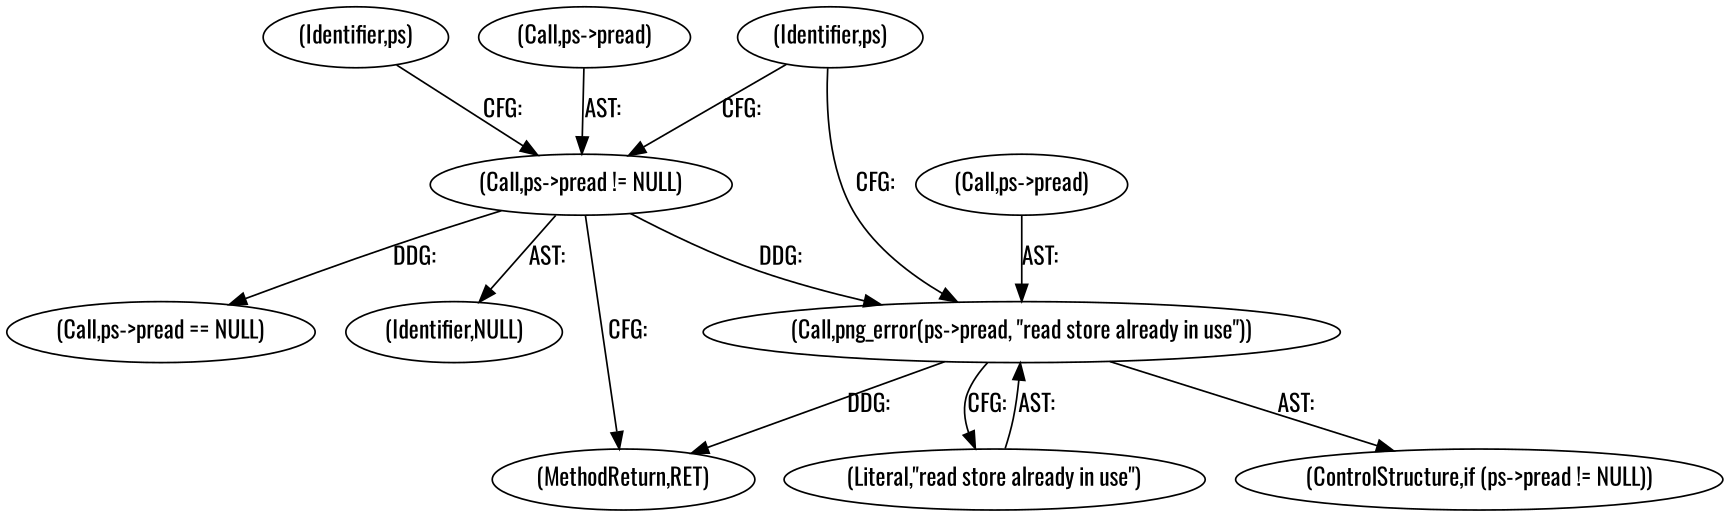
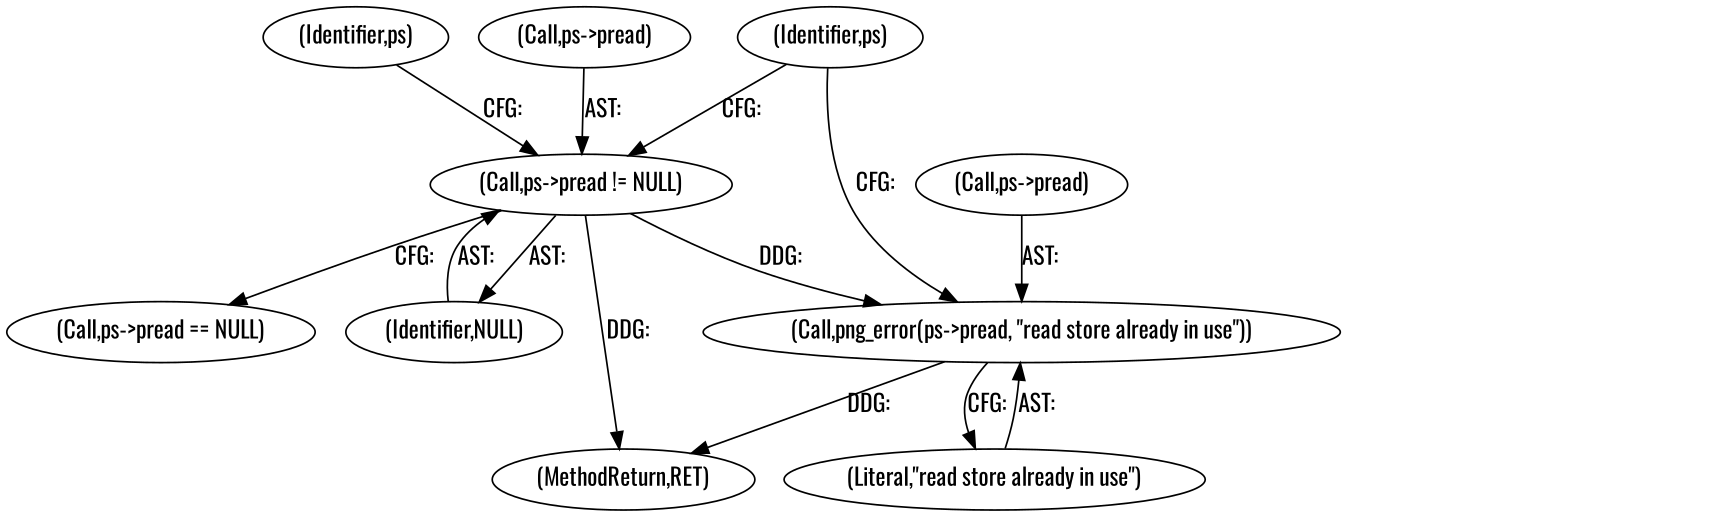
edge "(Identifier,NULL)" -> "(Call,ps->pread != NULL)": added, label "AST:"
edge "(Call,ps->pread != NULL)" -> "(Call,ps->pread == NULL)": label "DDG: " -> "CFG: "
edge "(Call,ps->pread != NULL)" -> "(MethodReturn,RET)": label "CFG: " -> "DDG: "
node "(ControlStructure,if (ps->pread != NULL))": removed
